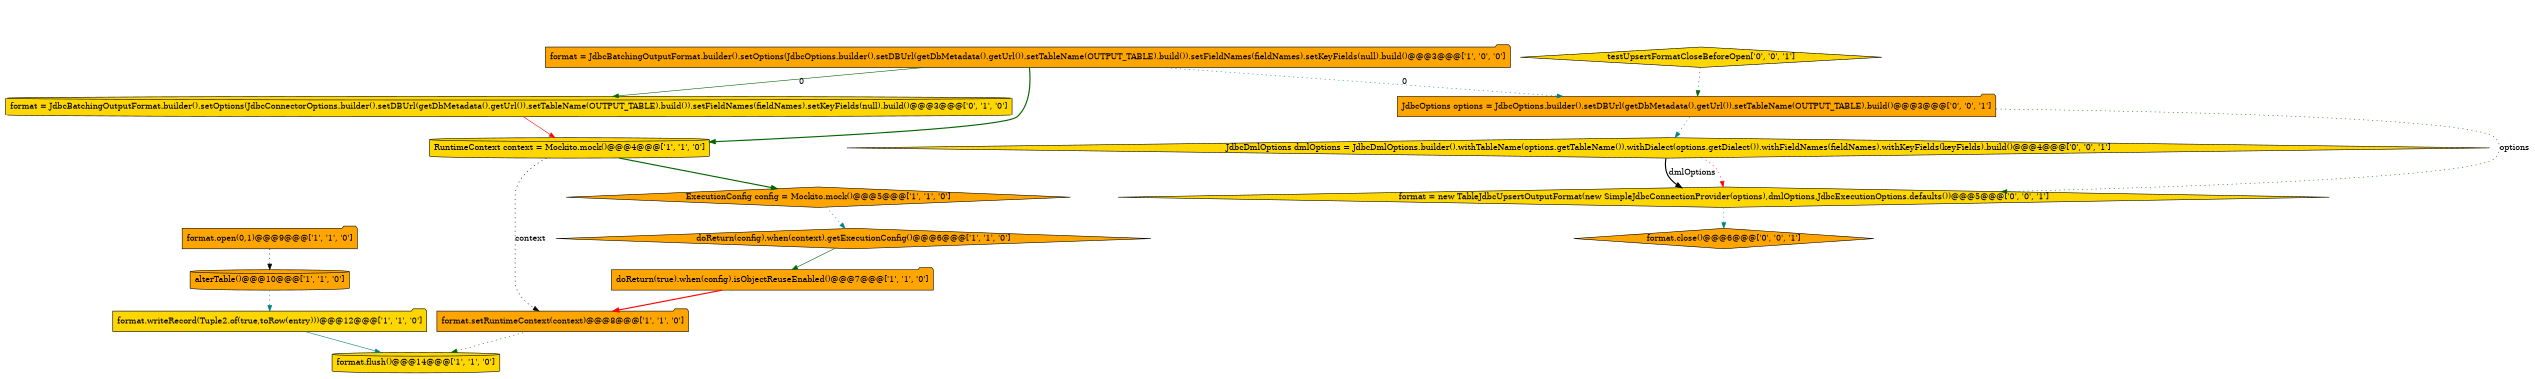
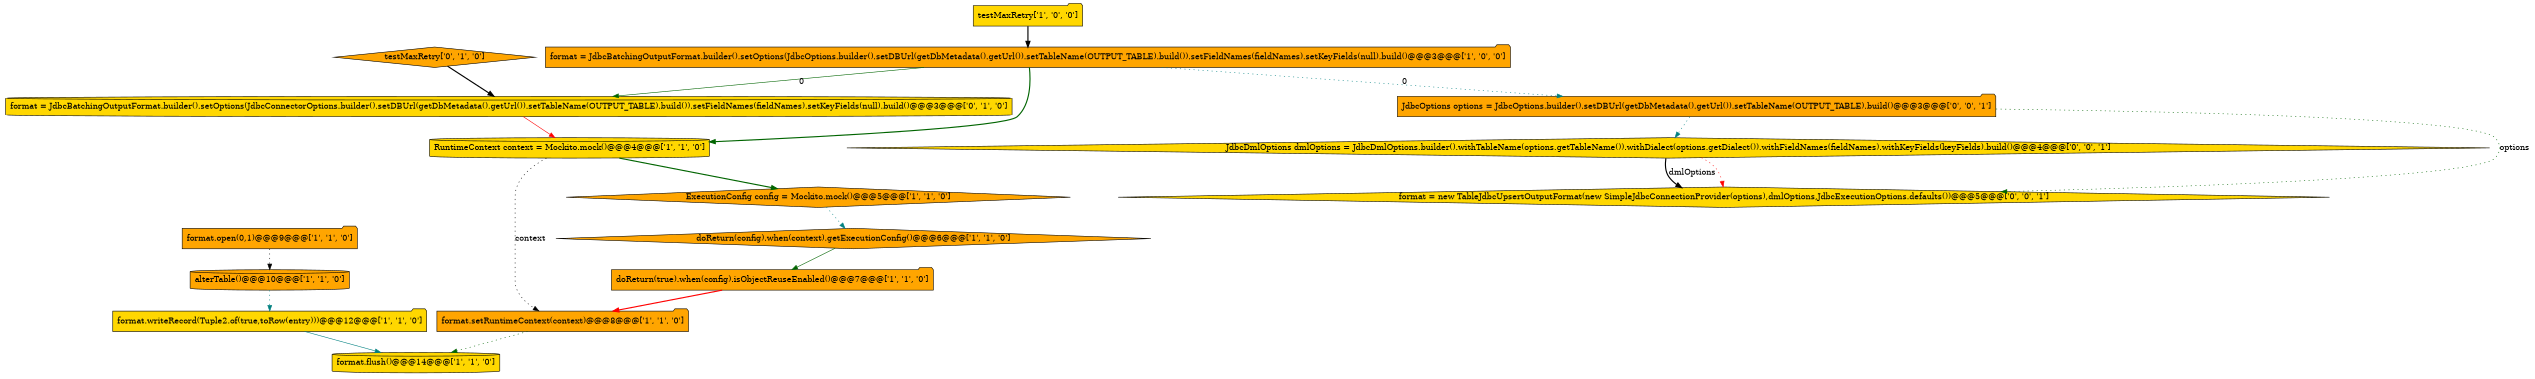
node "testMaxRetry['1', '0', '0']": added
node "testMaxRetry['0', '1', '0']": added
node "testUpsertFormatCloseBeforeOpen['0', '0', '1']": removed
node "format.close()@@@6@@@['0', '0', '1']": removed
